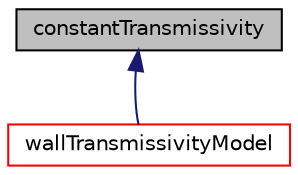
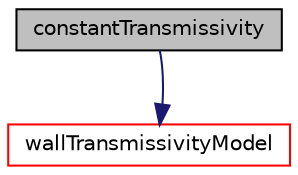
edge "wallTransmissivityModel" -> "constantTransmissivity": reversed
